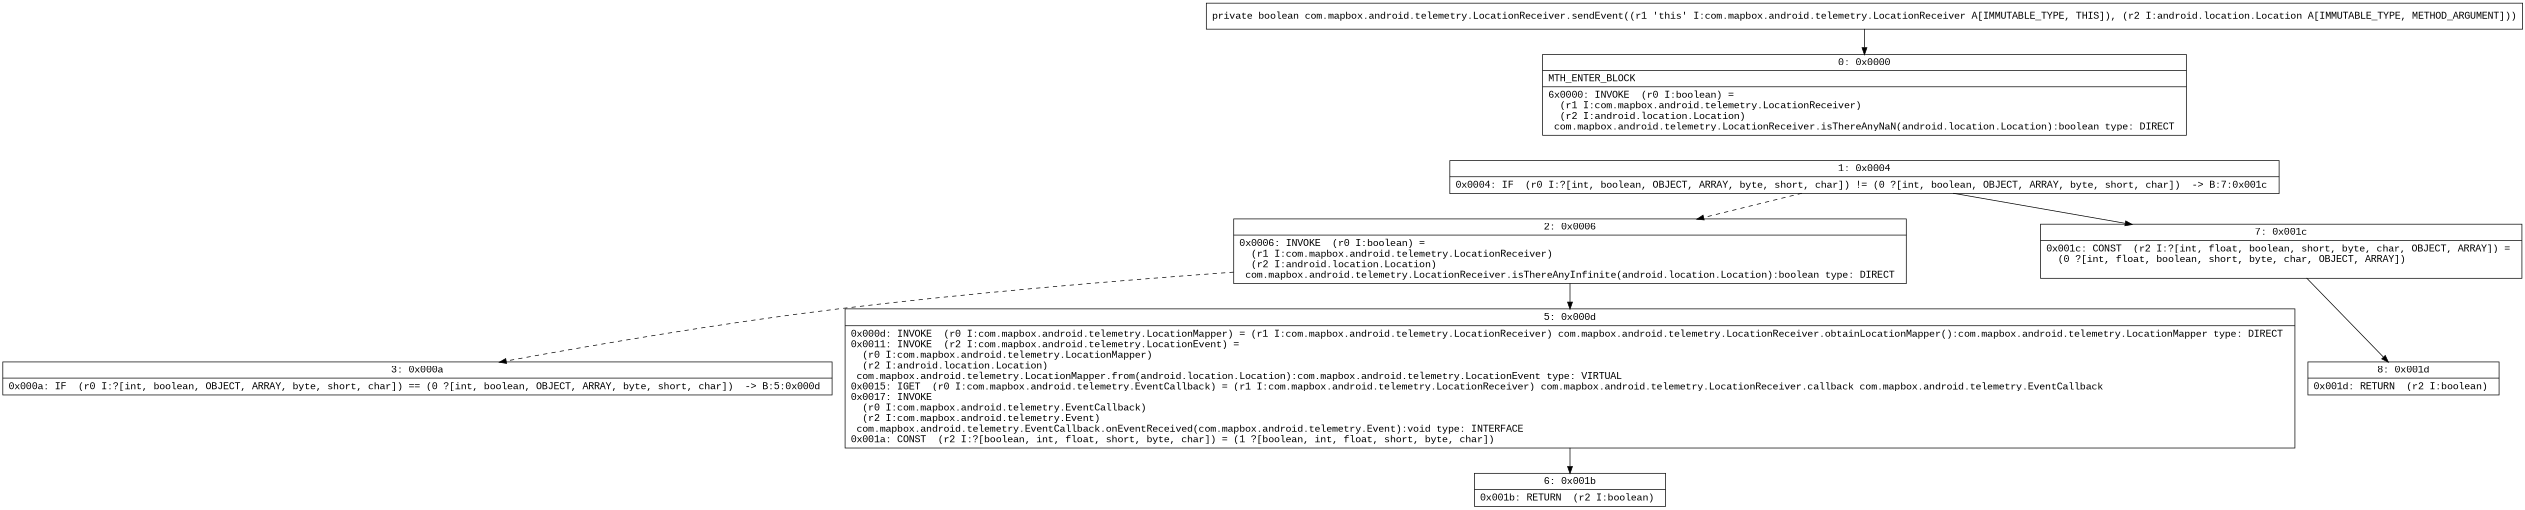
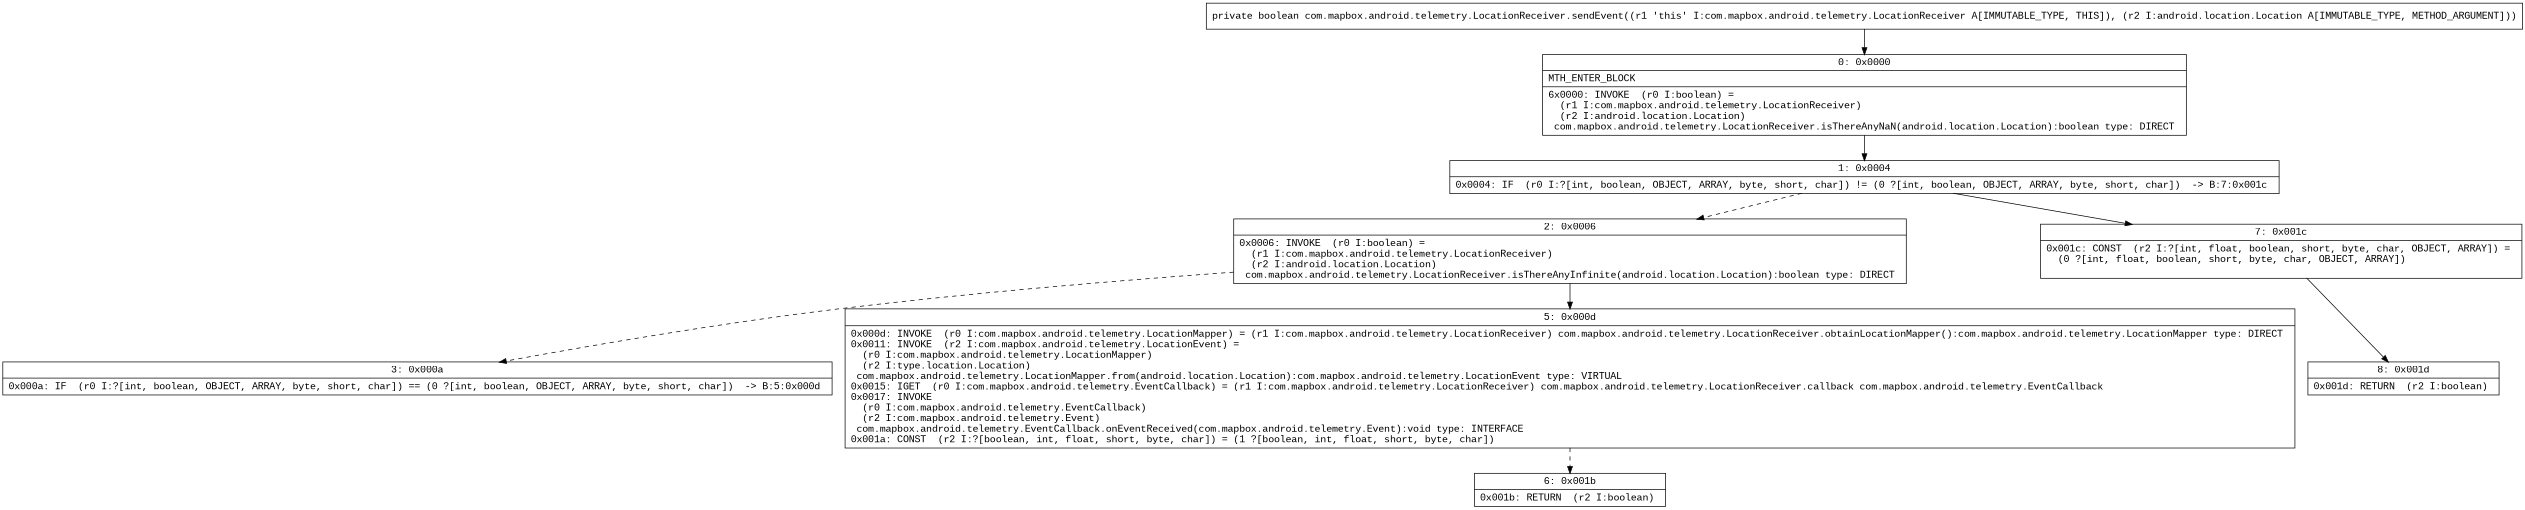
edge "0: 0x0000" -> "1: 0x0004": added
node "5: 0x000d": text "(r2 I:android.location.Location)" -> "(r2 I:type.location.Location)"
edge "5: 0x000d" -> "6: 0x001b": style solid -> dashed
